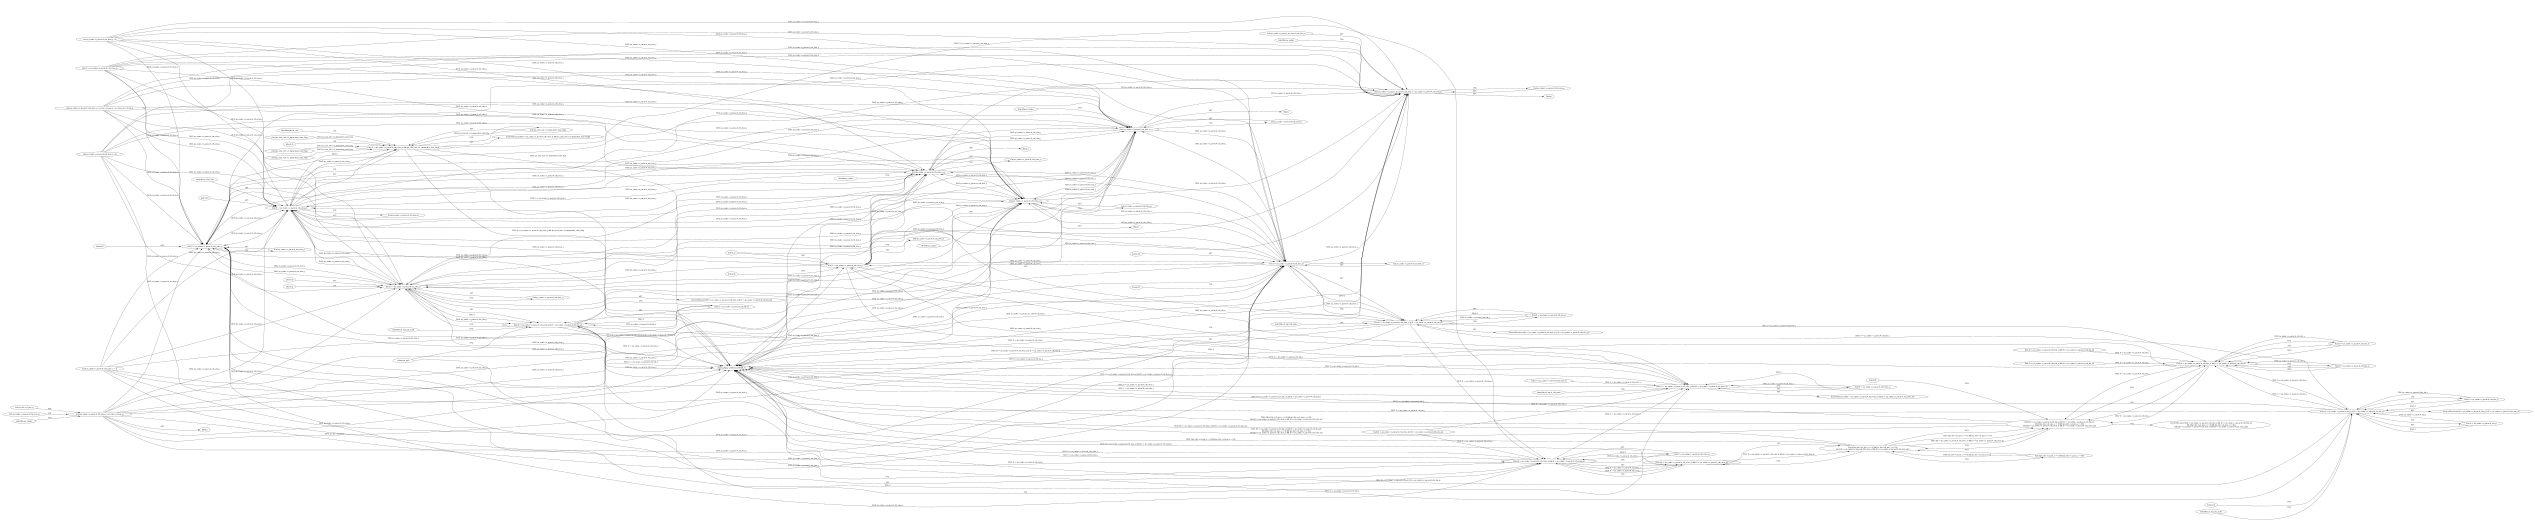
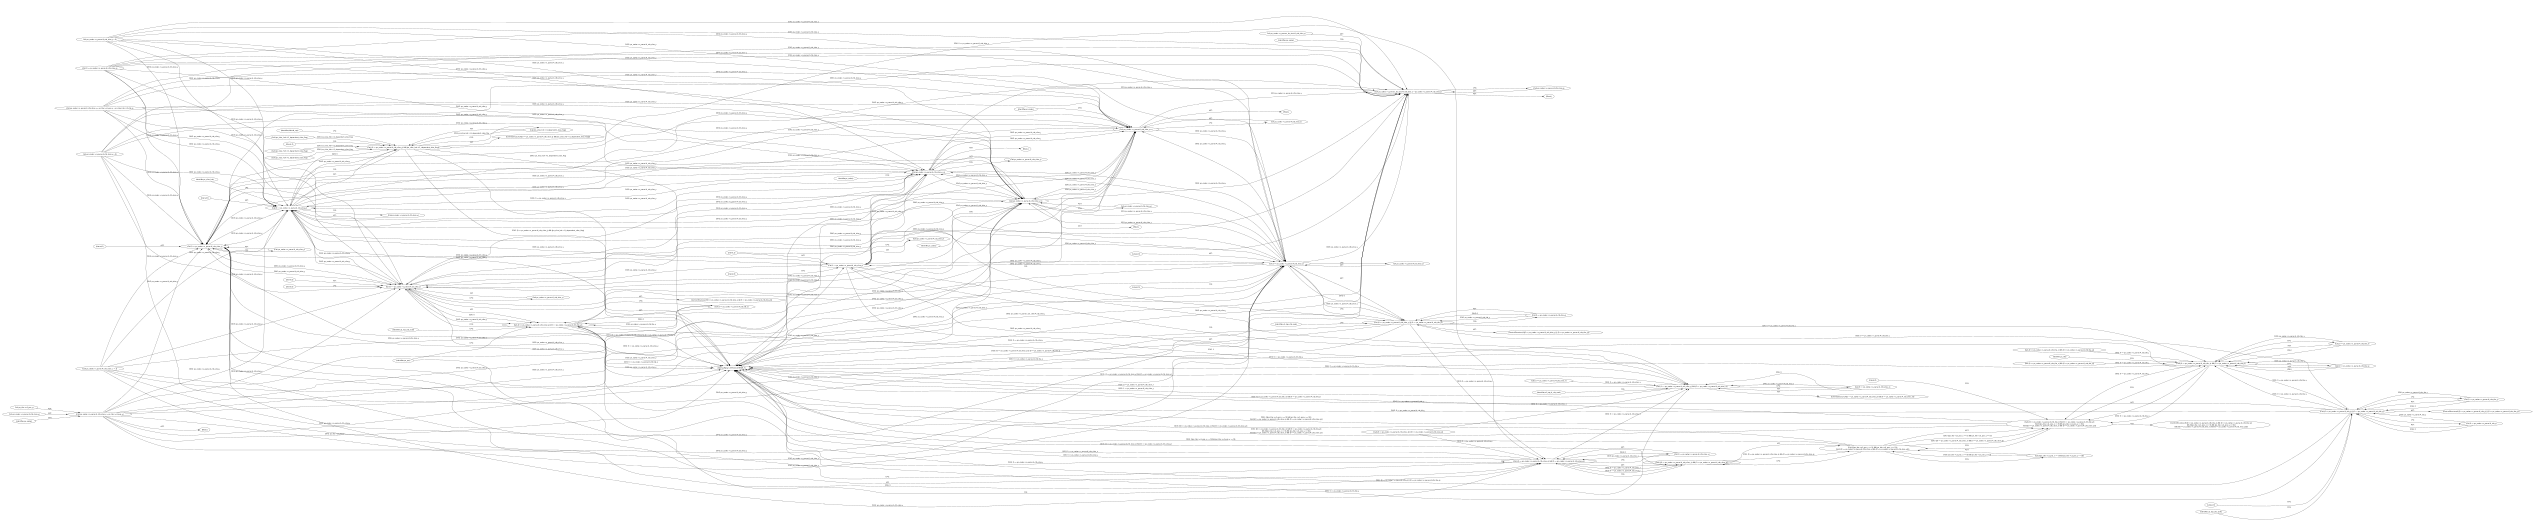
node "(Identifier,ps_tile)": added
node "(Literal,ps_sps)": label "(Literal,ps_sps)" -> "(Identifier,ps_sps)"
